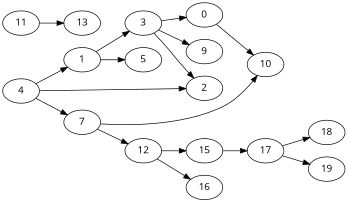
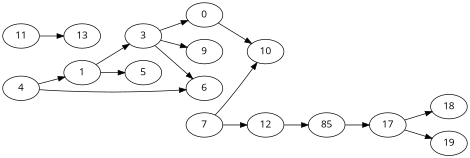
node "2": label "2" -> "6"
edge "4" -> "7": removed
node "15": label "15" -> "85"
node "16": removed
